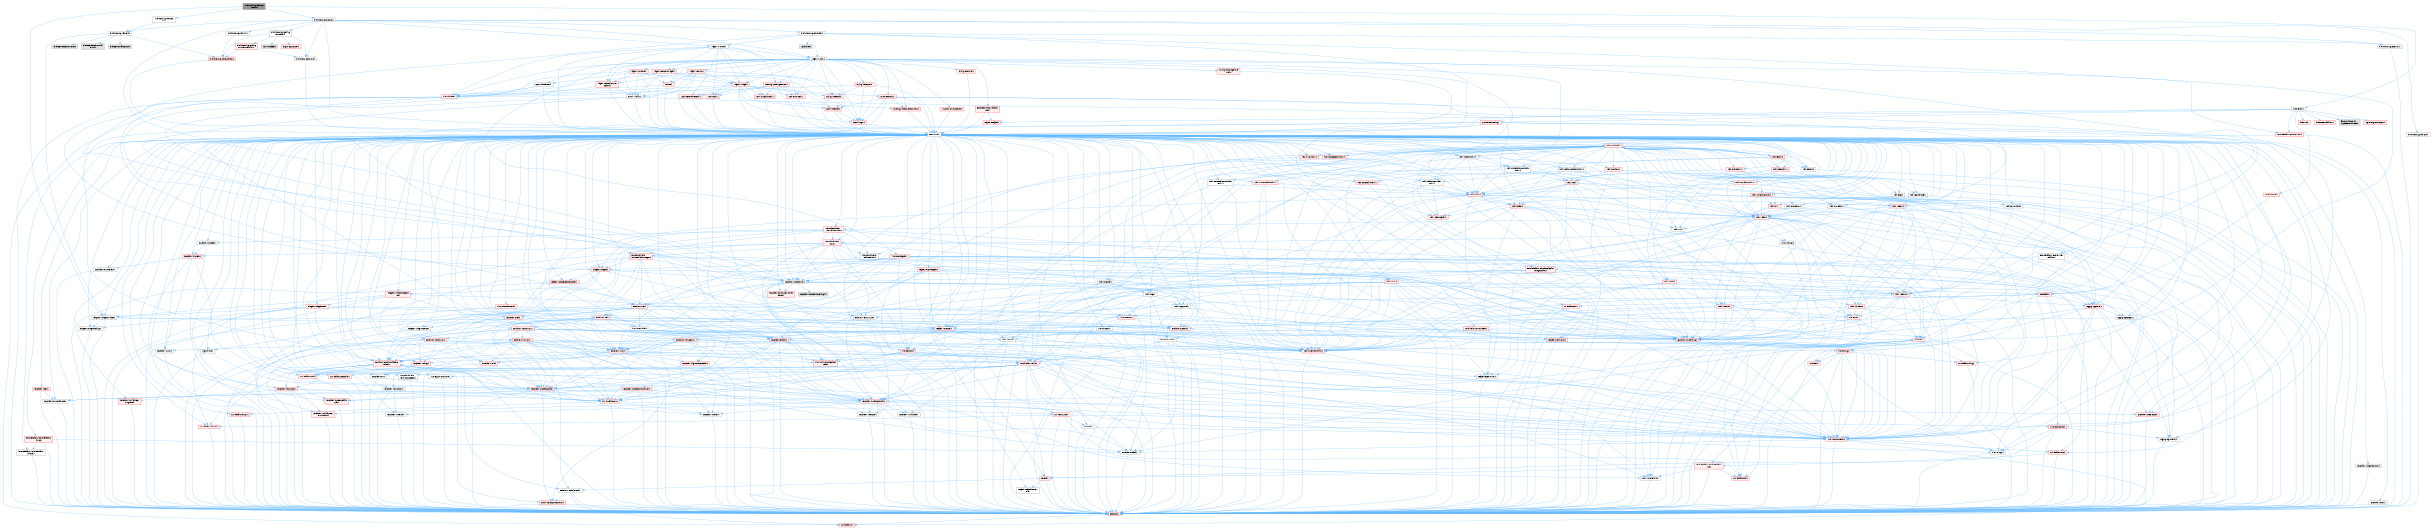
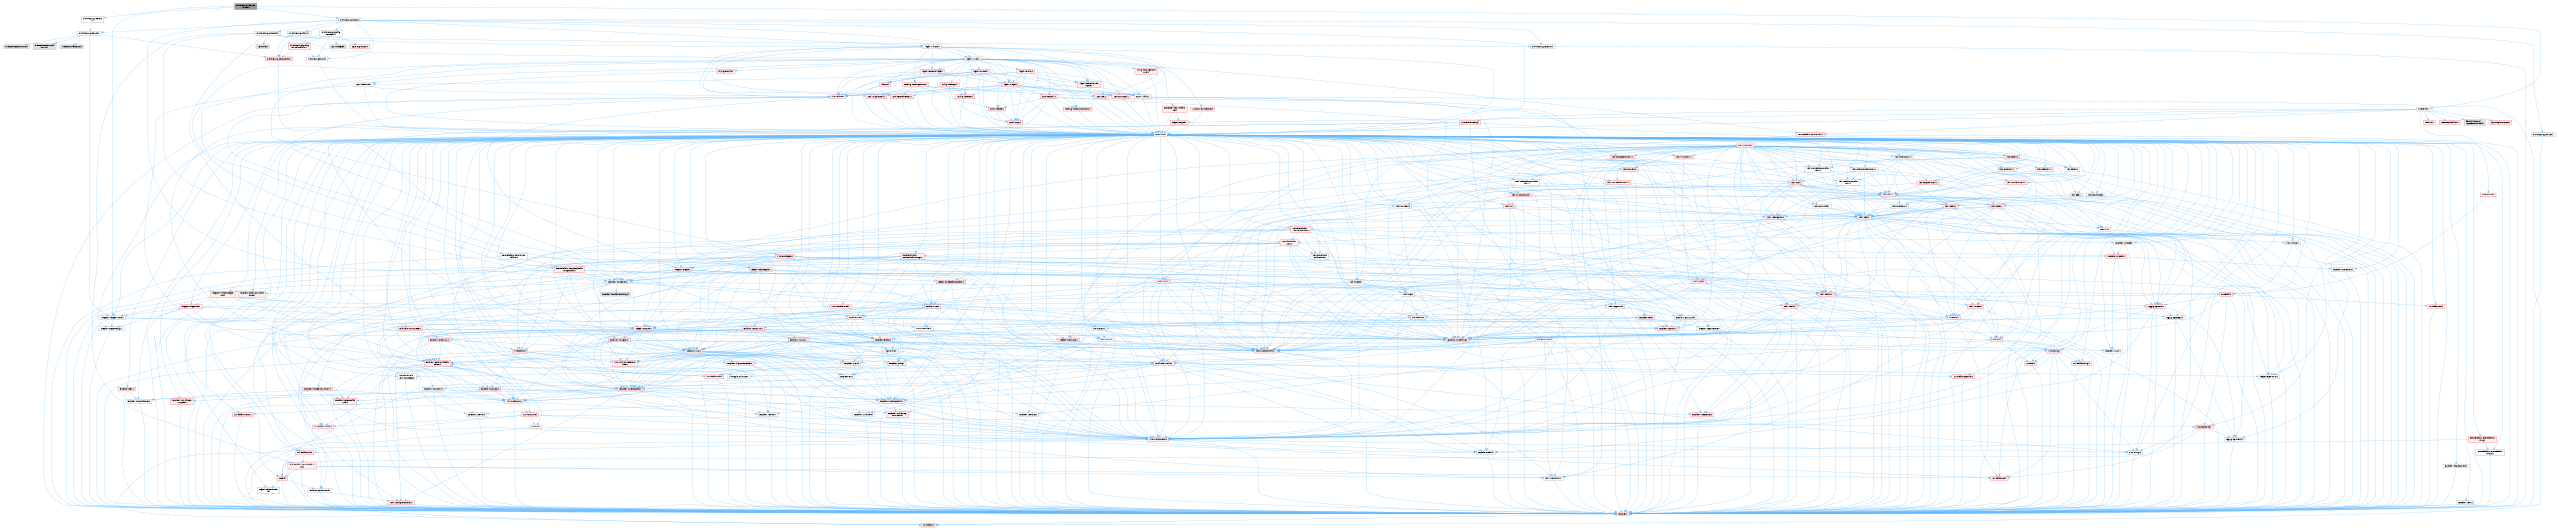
edge "Delegates/MulticastDelegate Base.h" -> "Containers/ScriptArray.h": now "Delegates/MulticastDelegate Base.h" -> "Containers/ContainerAllocation Policies.h"
